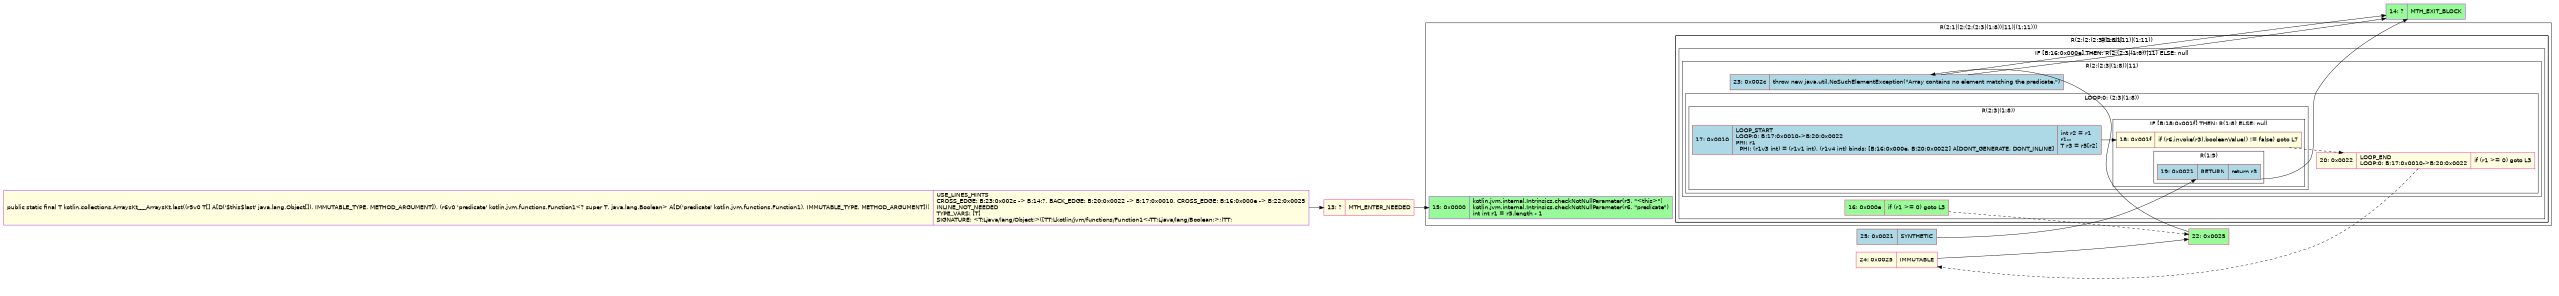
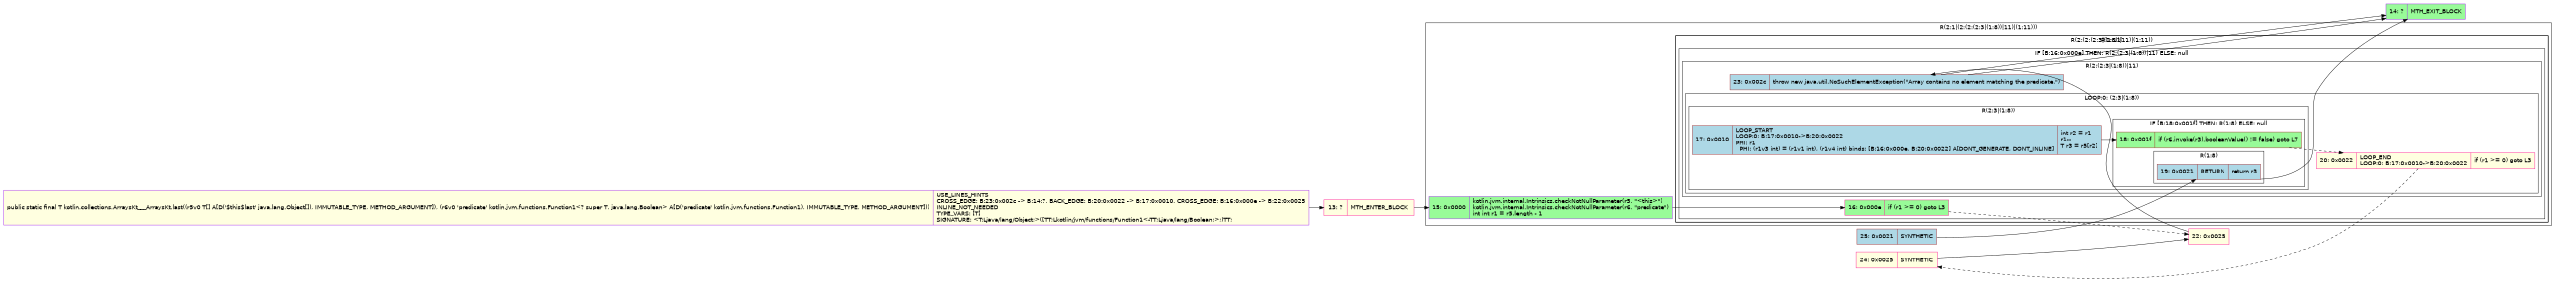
node "18: 0x001f": fillcolor lightyellow -> palegreen
cluster "R(1:9)": label "R(1:9)" -> "R(1:8)"
node "13: ?": text "MTH_ENTER_NEEDED" -> "MTH_ENTER_BLOCK"
edge "15: 0x0000" -> "16: 0x000e": added
node "22: 0x0025": fillcolor palegreen -> lightyellow
node "24: 0x0025": text "IMMUTABLE" -> "SYNTHETIC"
